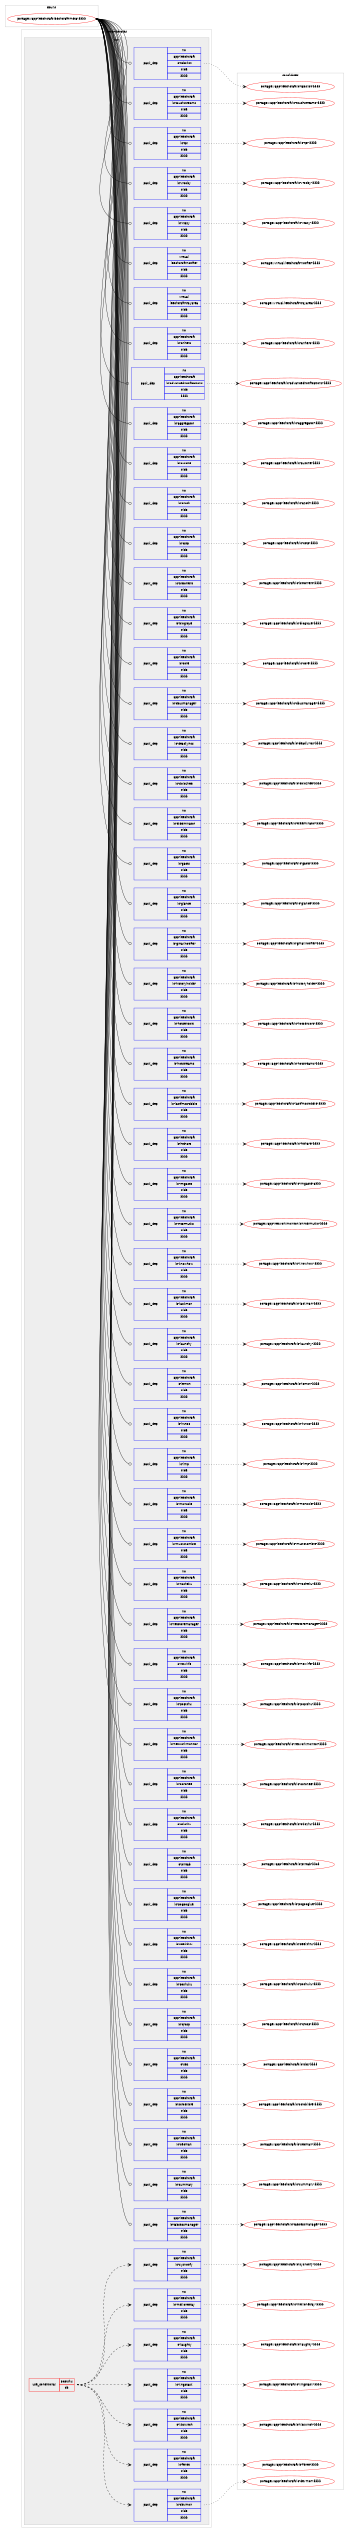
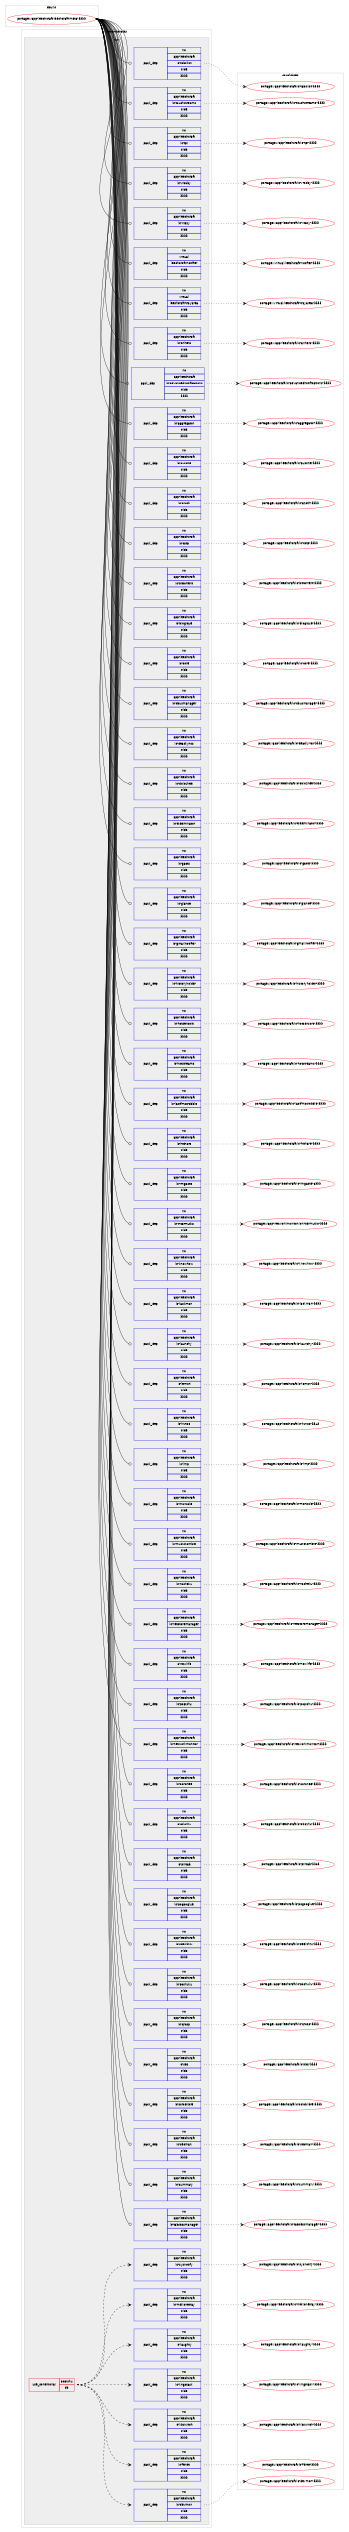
node "portage://app-leechcraft/lc-liznoo-9999": label "portage://app-leechcraft/lc-liznoo-9999" -> "portage://app-leechcraft/lc-liznoo-9949"
